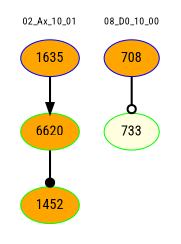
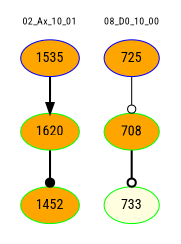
node "1635": label "1635" -> "1535"
node "725": added
node "708": color blue -> green
node "6620": label "6620" -> "1620"
